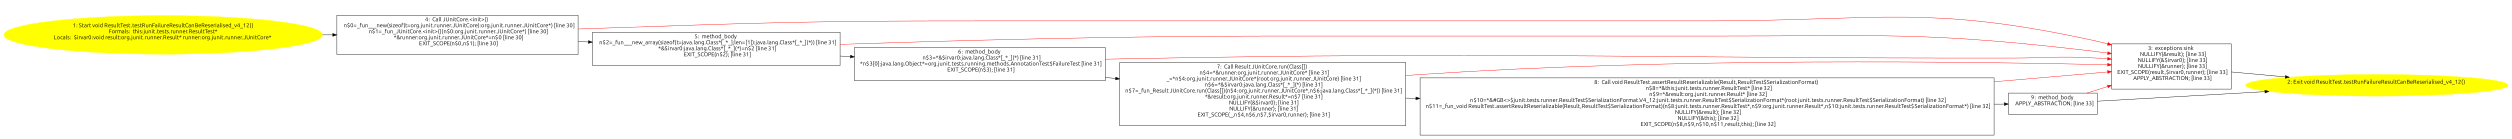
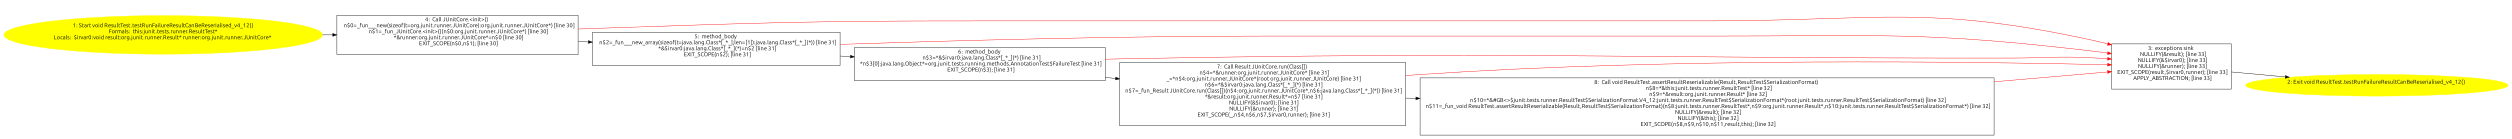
node "9:  method_body APPLY_ABSTRACTION; [line 33]": removed
